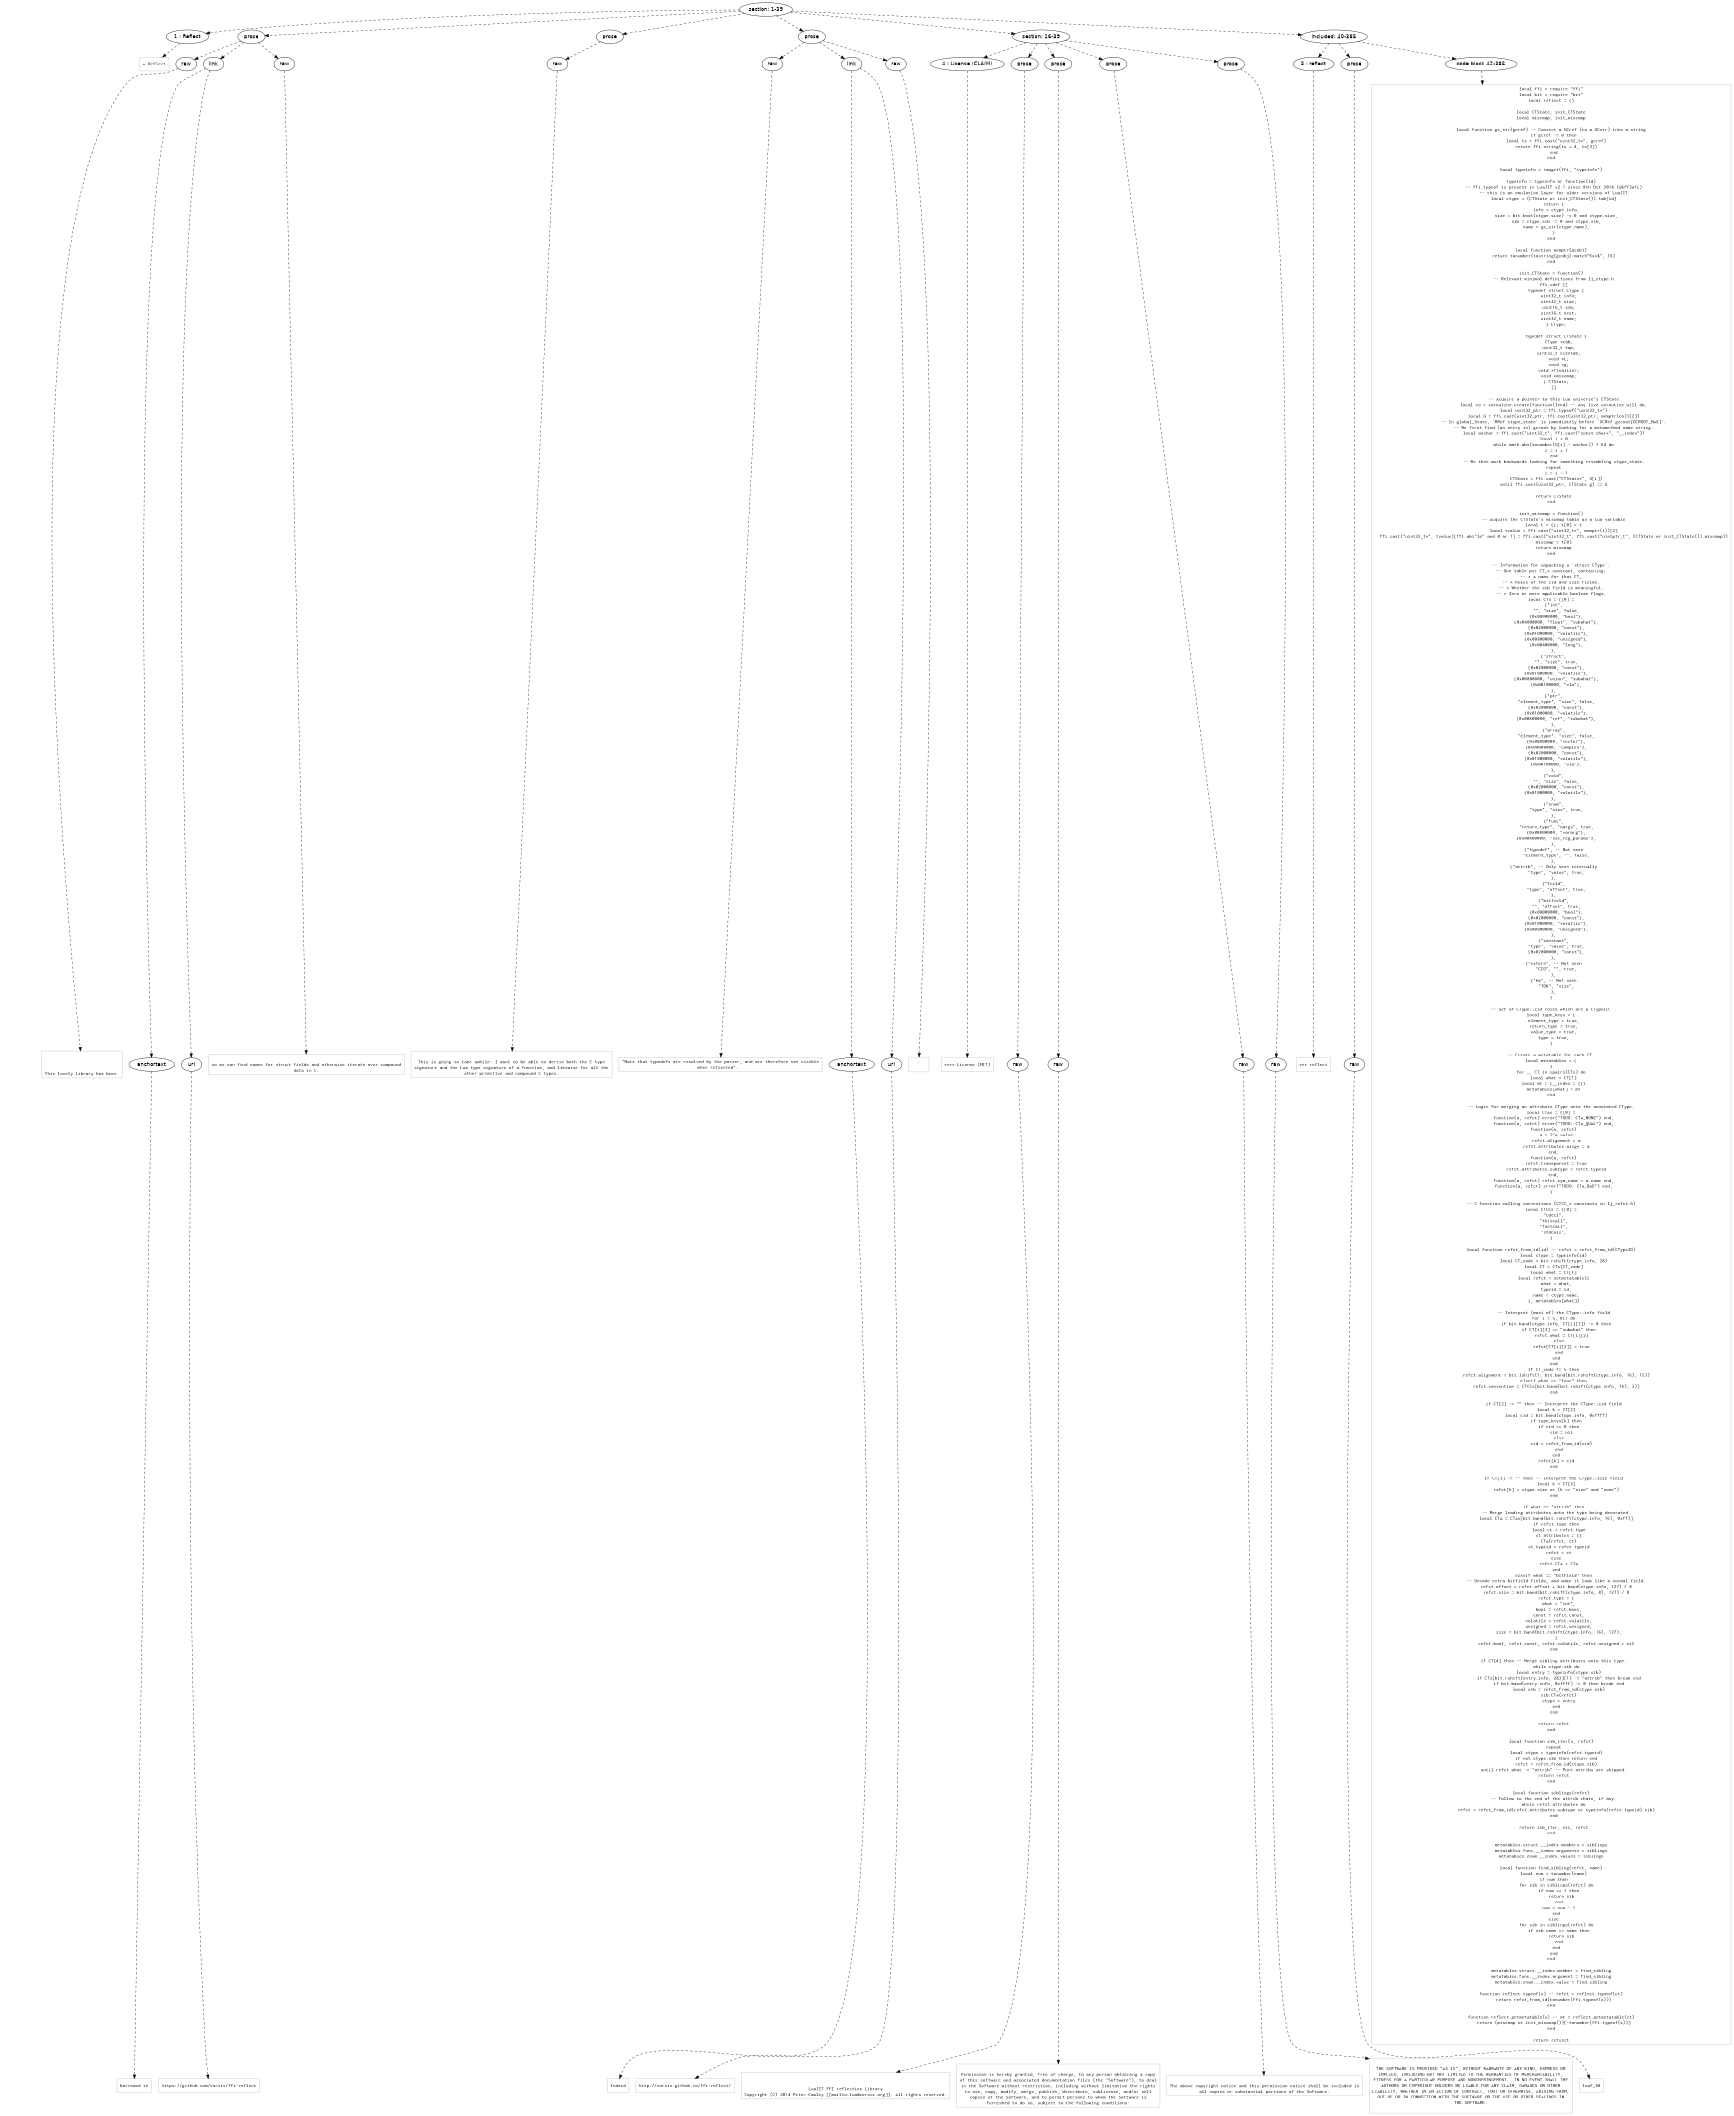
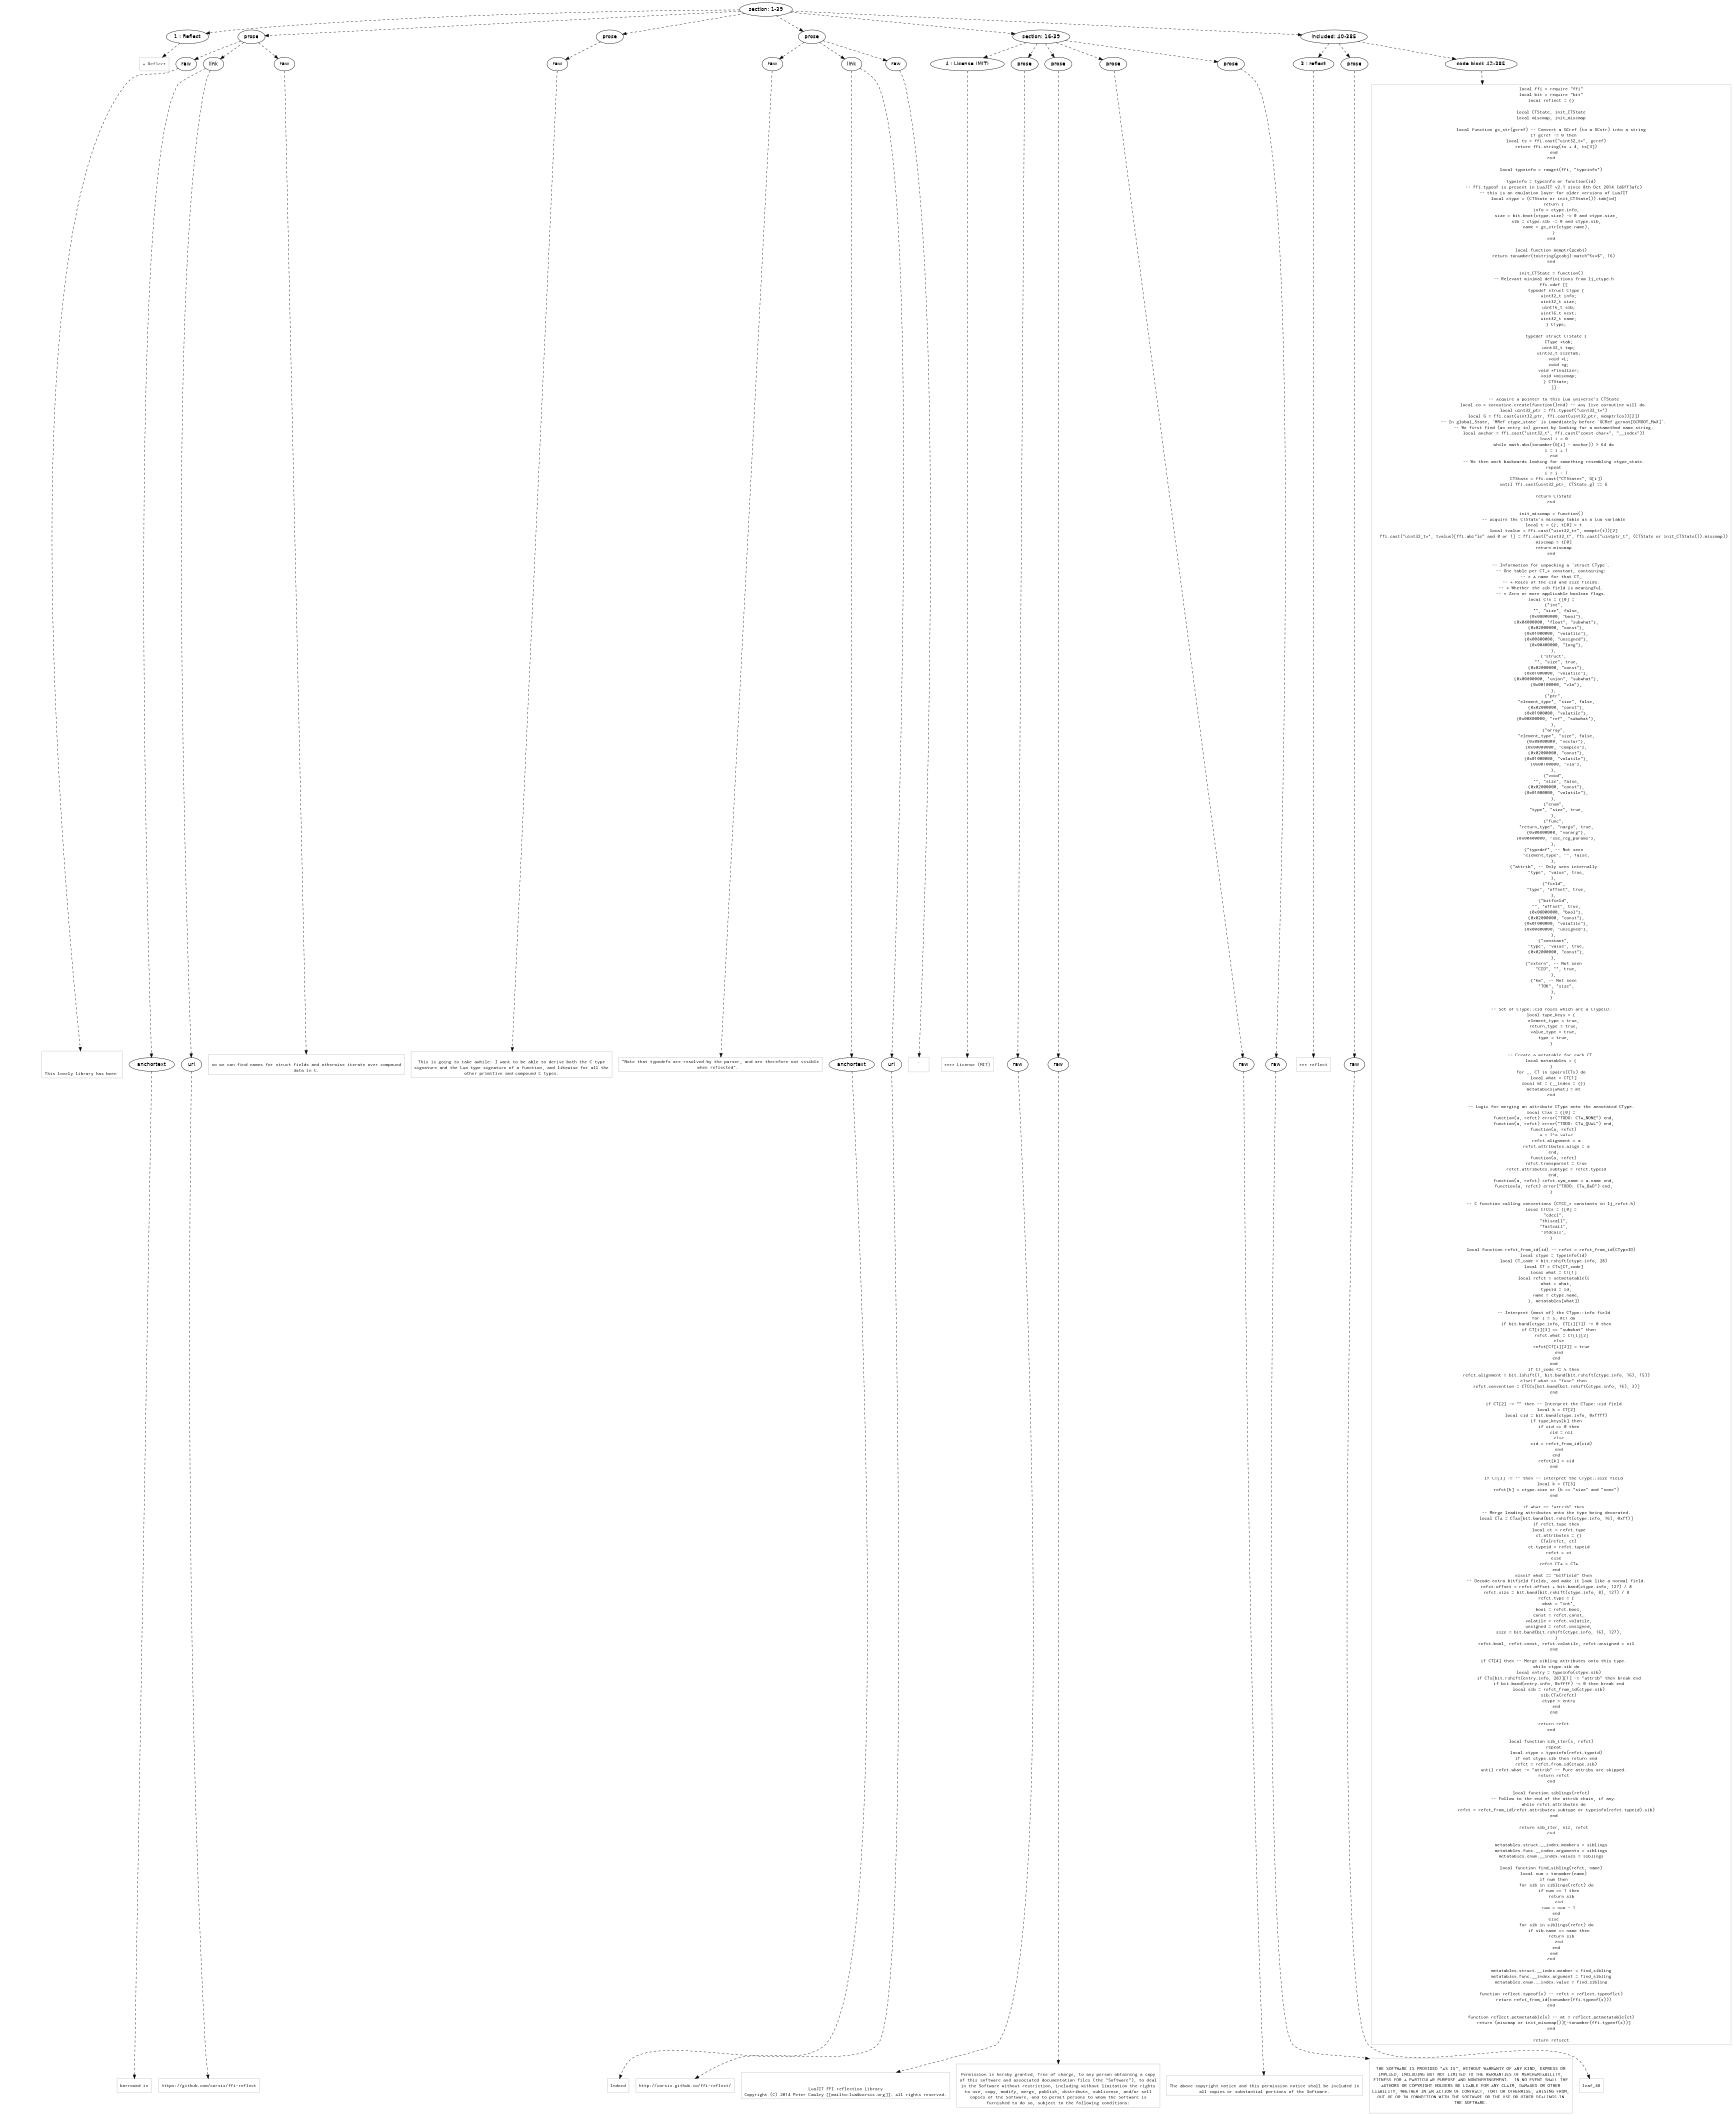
node "4 : License (CLAIM)": label "4 : License (CLAIM)" -> "4 : License (MIT)"
